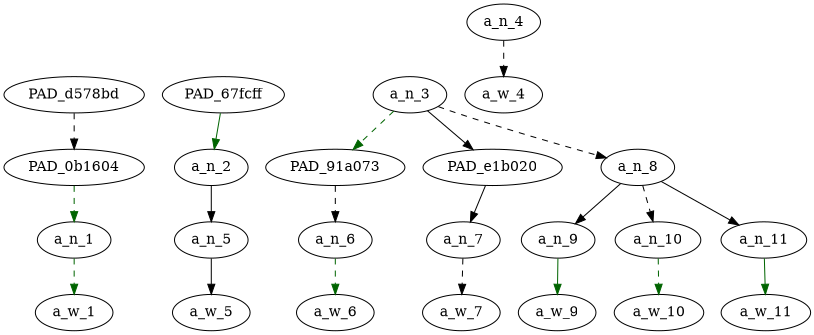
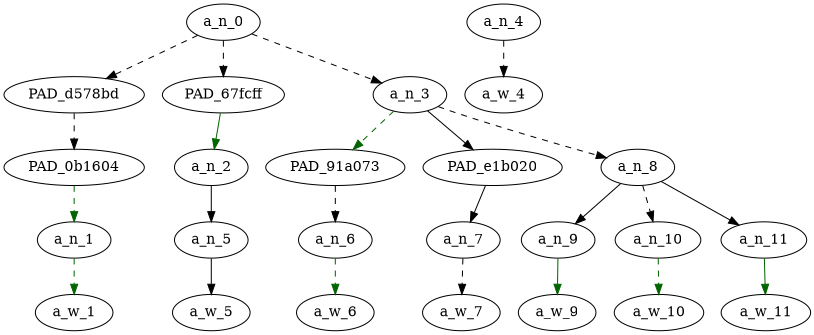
node "a_n_0": added
